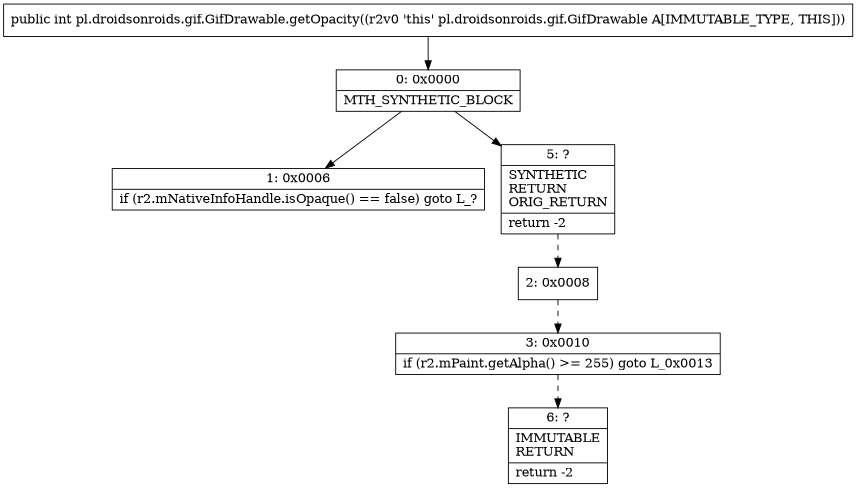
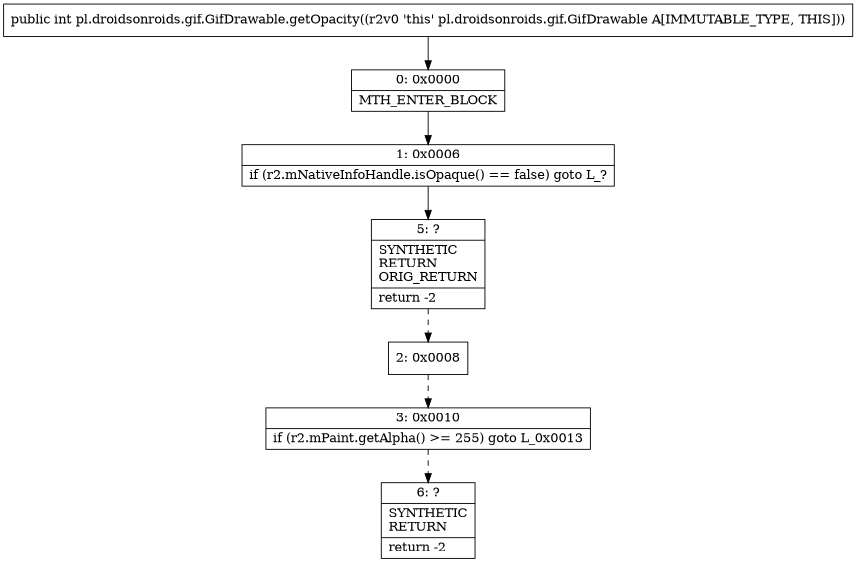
node "0: 0x0000": text "MTH_SYNTHETIC_BLOCK" -> "MTH_ENTER_BLOCK"
edge "0: 0x0000" -> "5: ?": now "1: 0x0006" -> "5: ?"
node "6: ?": text "IMMUTABLE" -> "SYNTHETIC"
